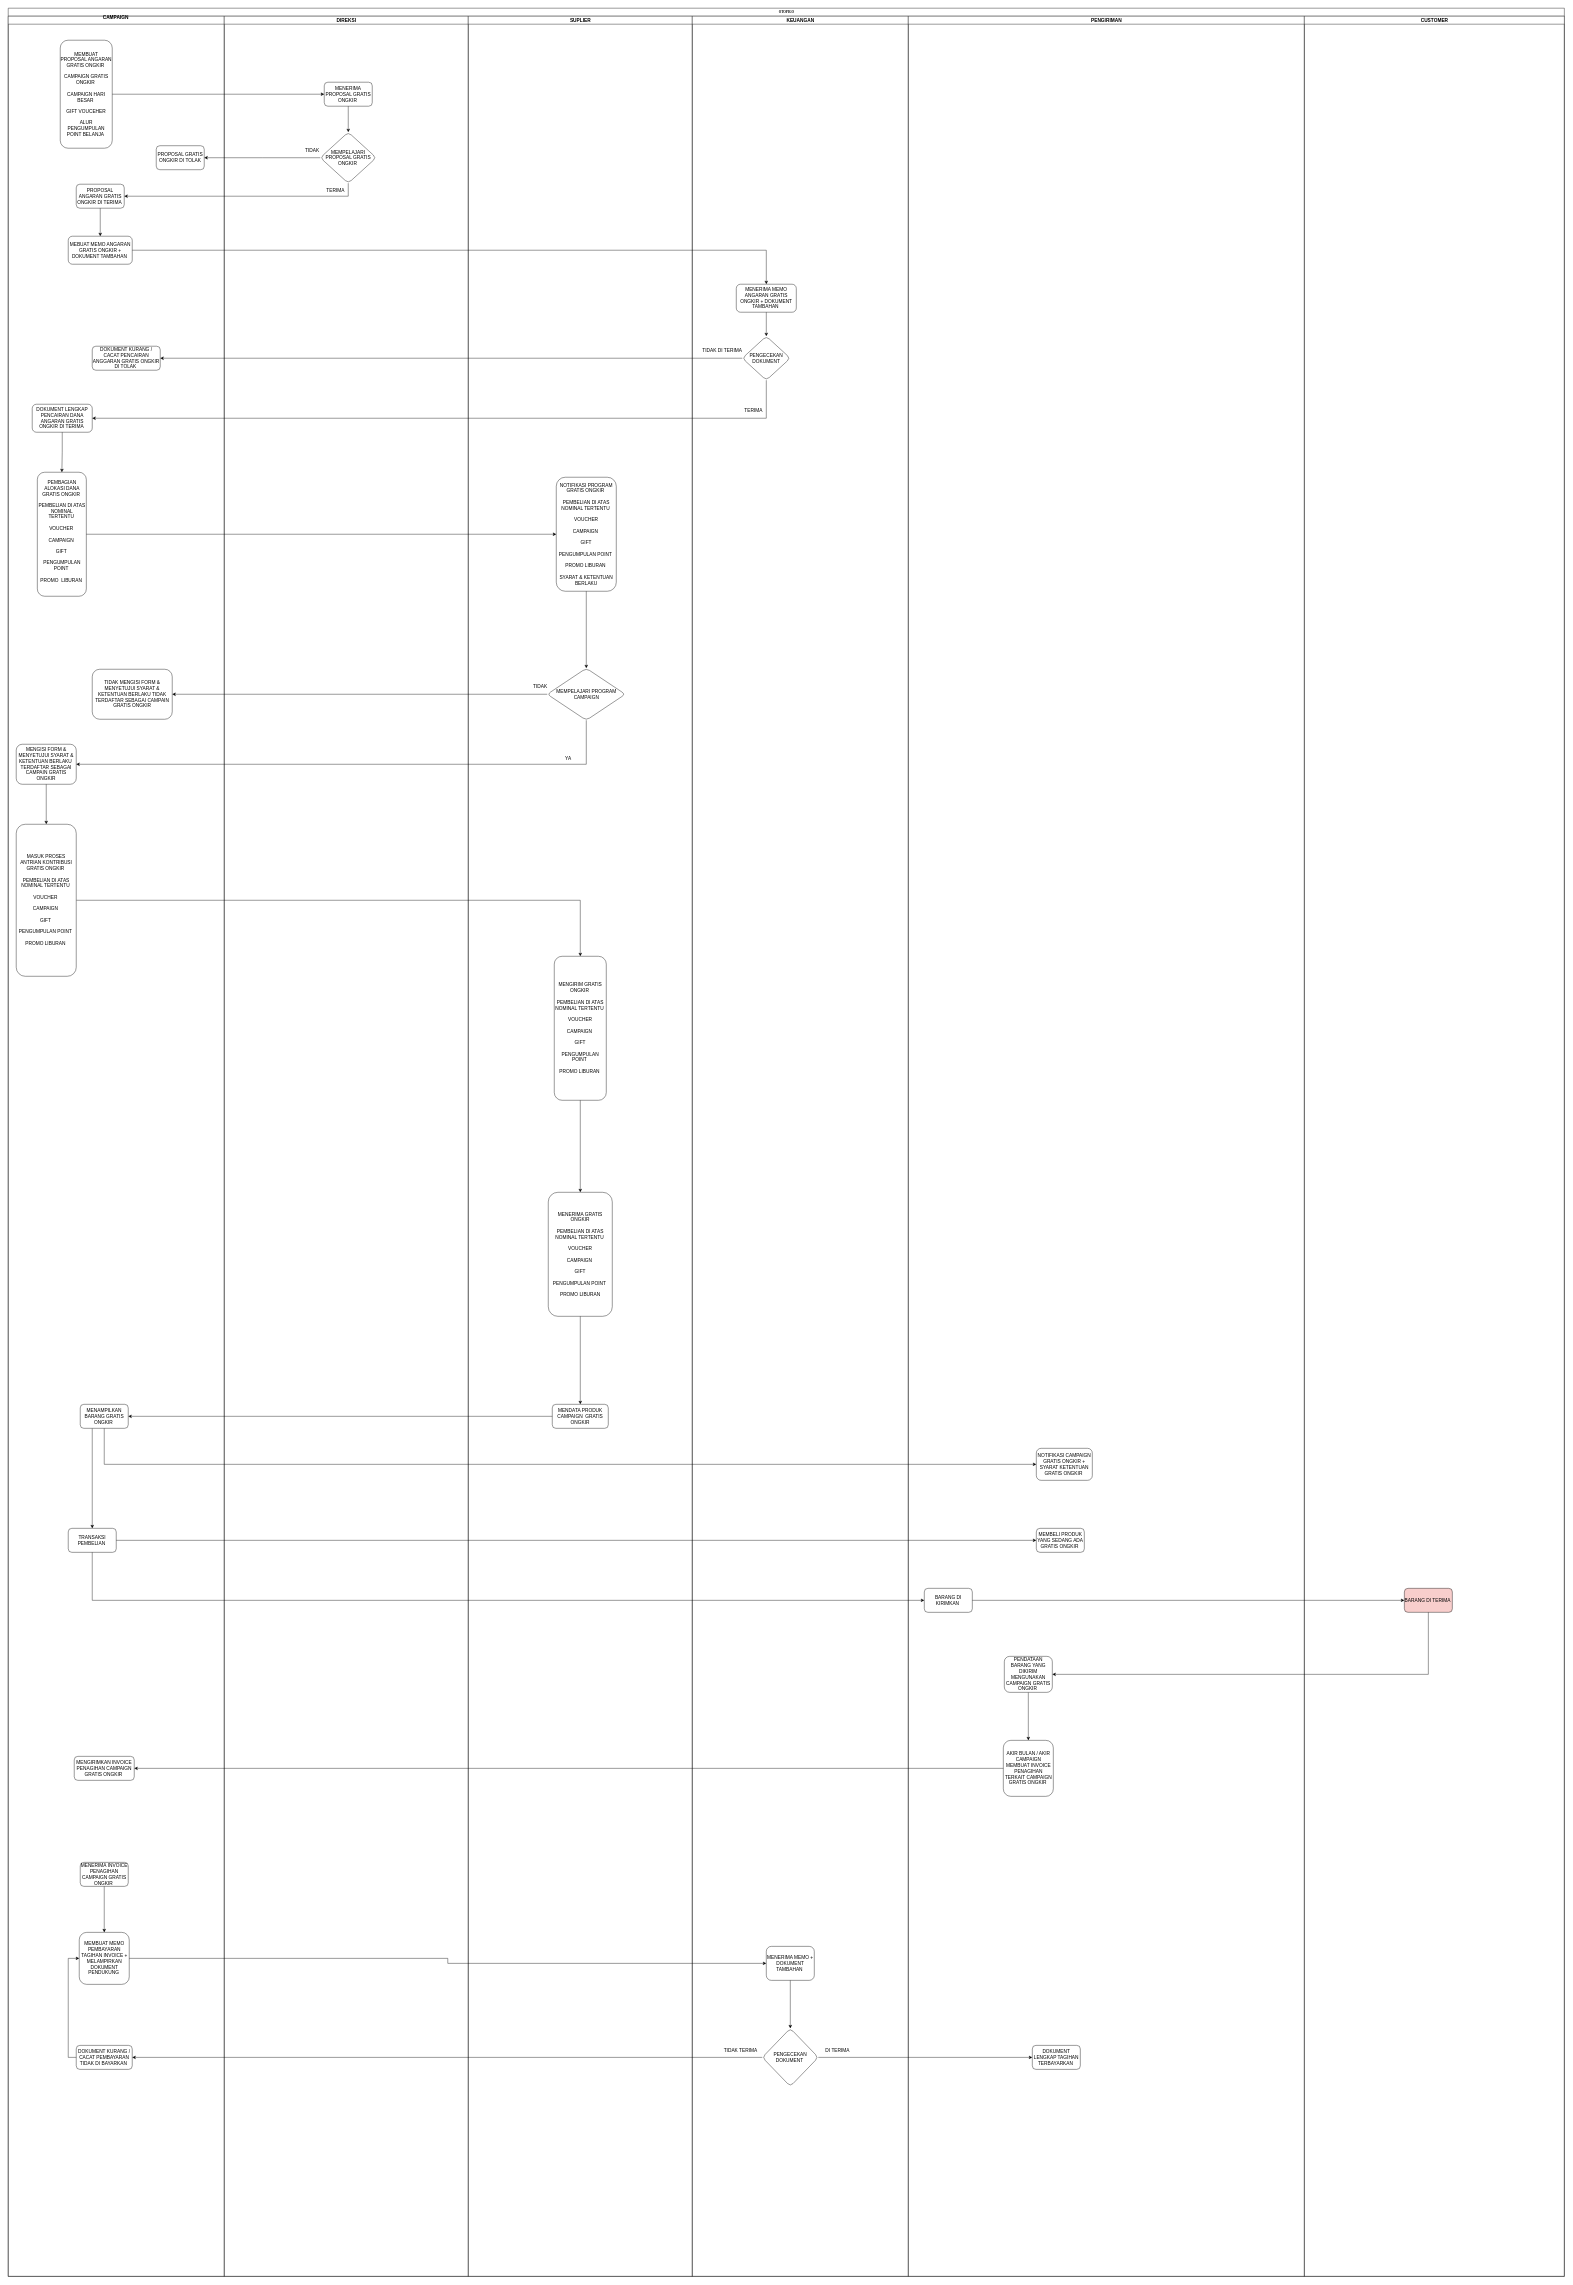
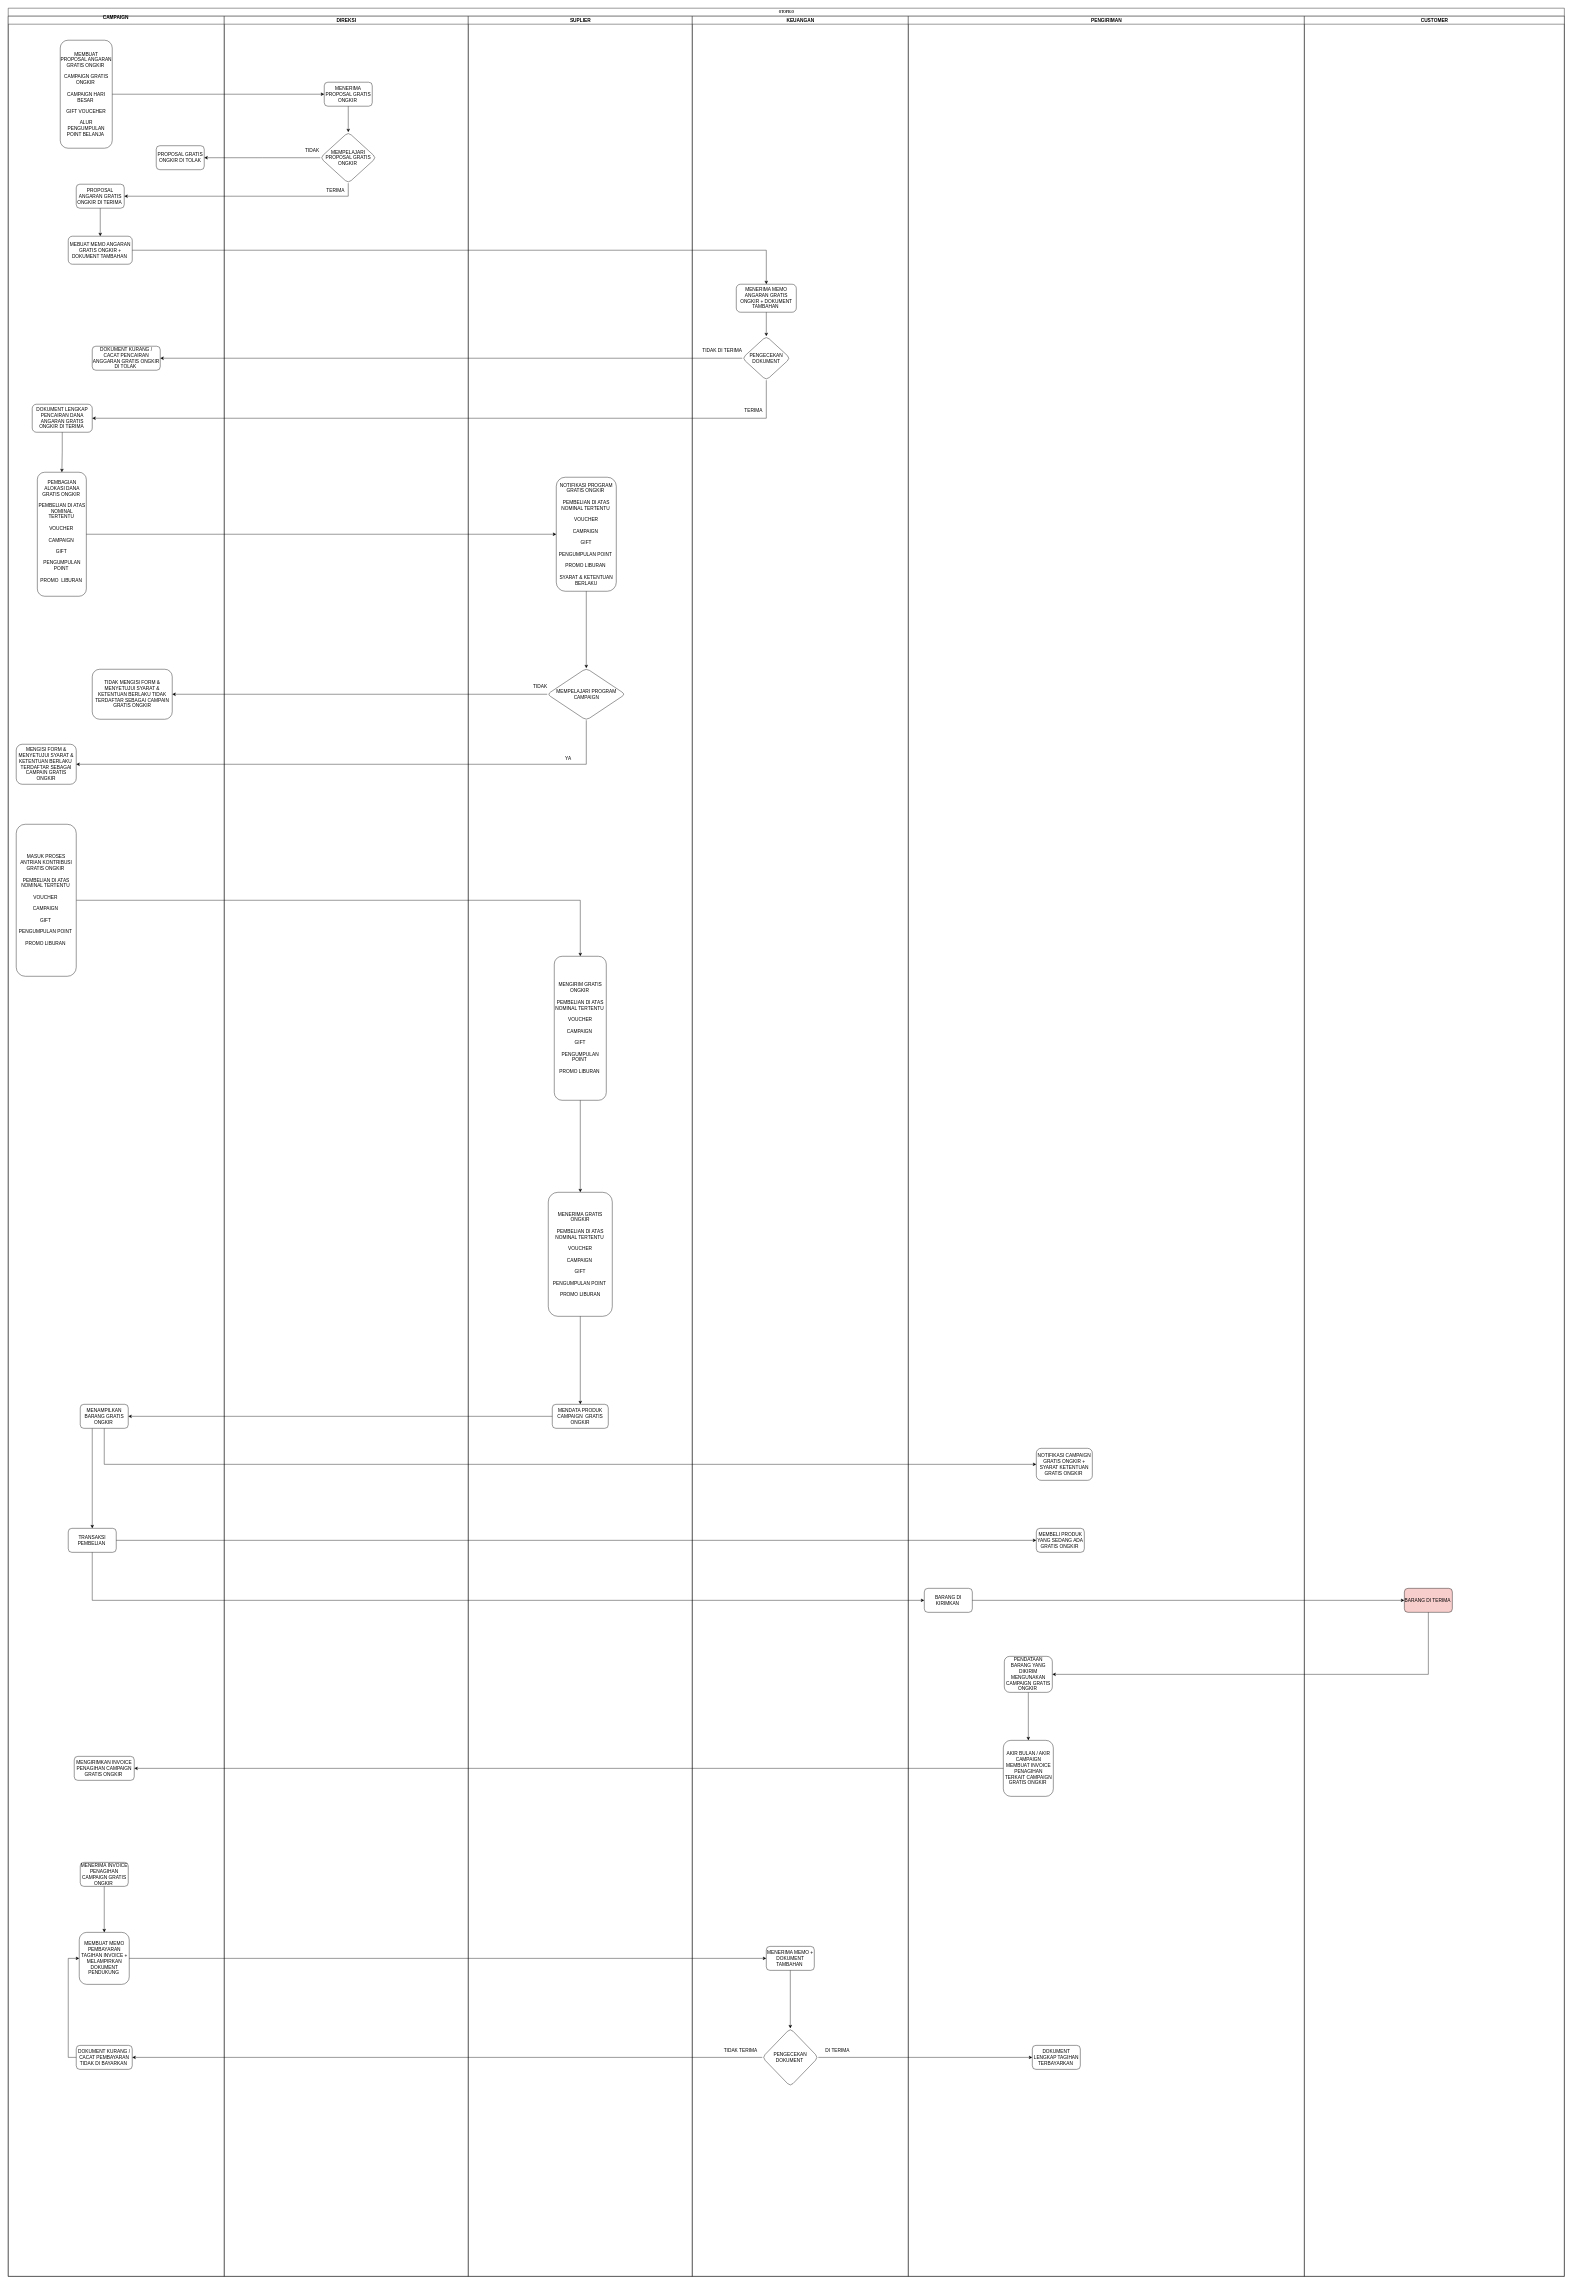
edge "MENGISI FORM & MENYETUJUI SYARAT & KETENTUAN BERLAKU TERDAFTAR SEBAGAI CAMPAIN GRATIS ONGKIR" -> "MASUK PROSES ANTRIAN KONTRIBUSI GRATIS ONGKIR PEMBELIAN DI ATAS NOMINAL TERTENTU VOUCHER CAMPAIGN GIFT PENGUMPULAN POINT PROMO LIBURAN": removed
node "MENERIMA MEMO + DOKUMENT TAMBAHAN": size 48x34 -> 48x24
